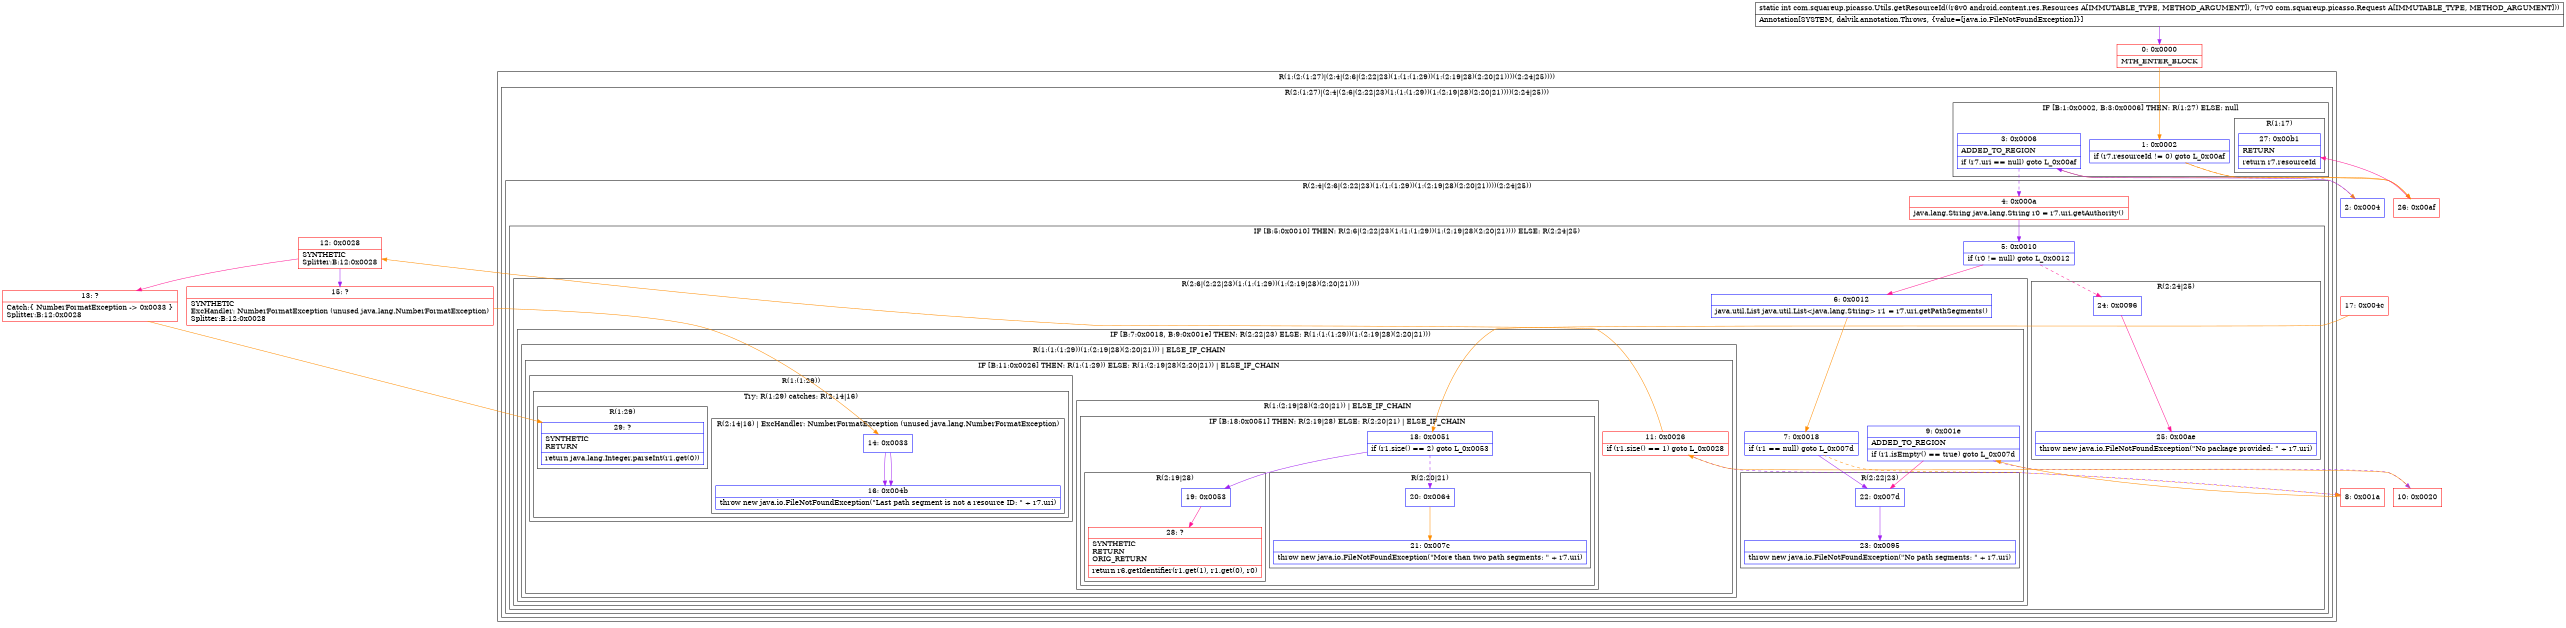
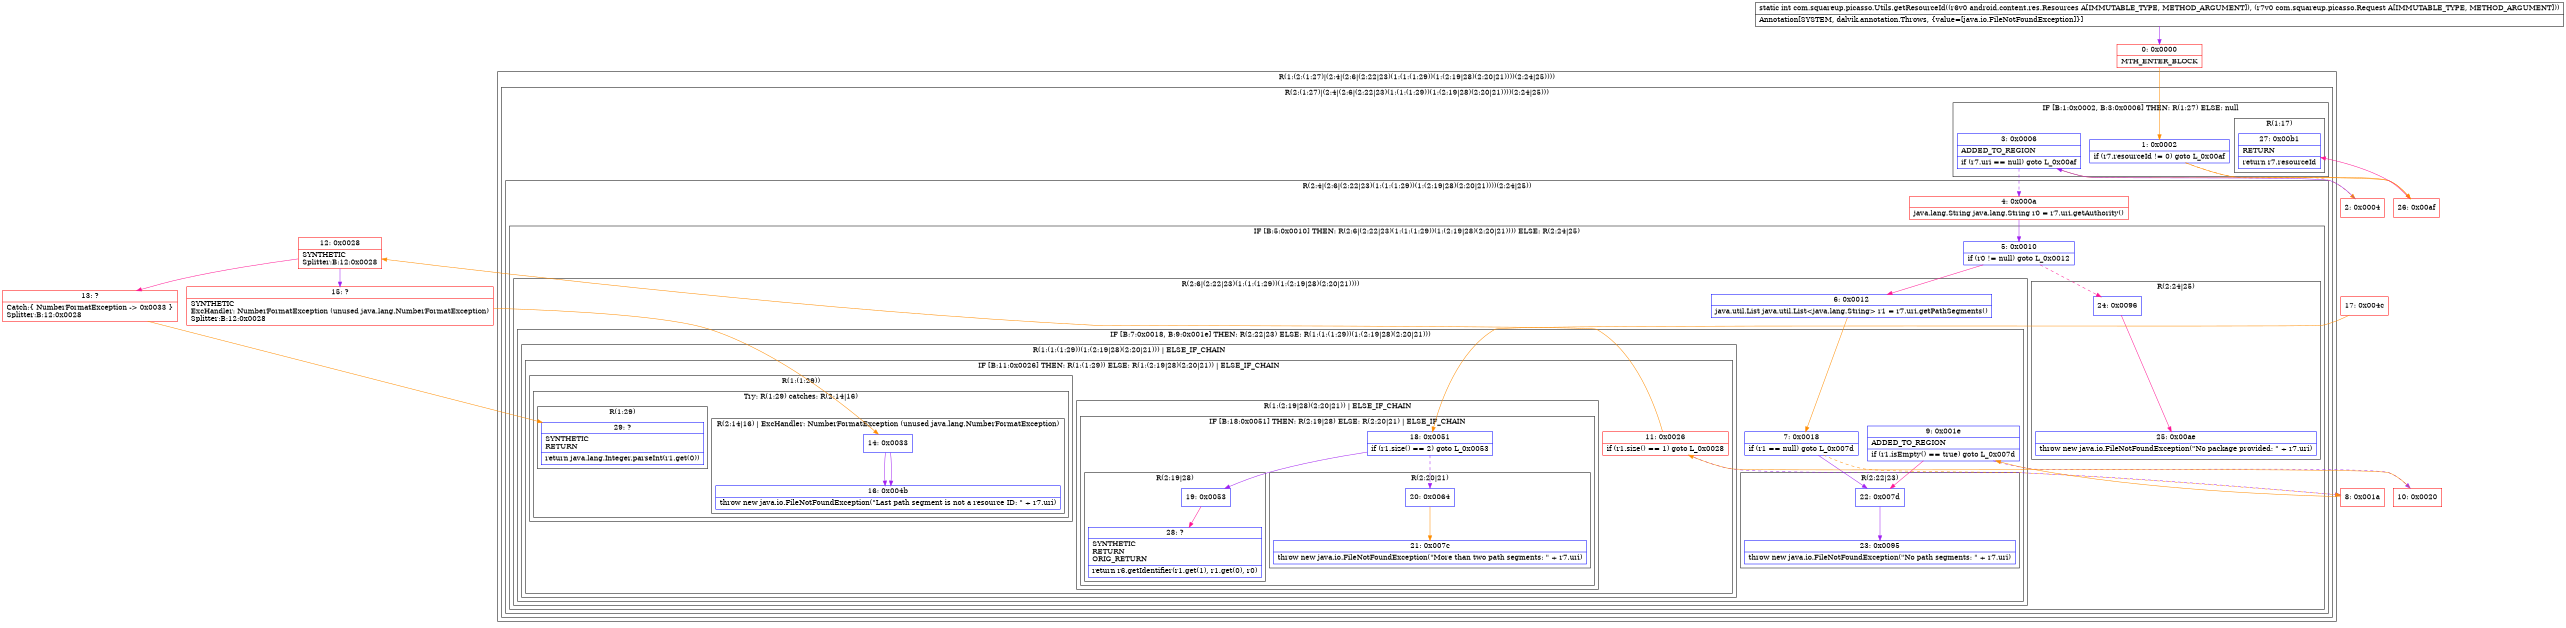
node "2: 0x0004": color blue -> red
node "28: ?": color red -> blue
